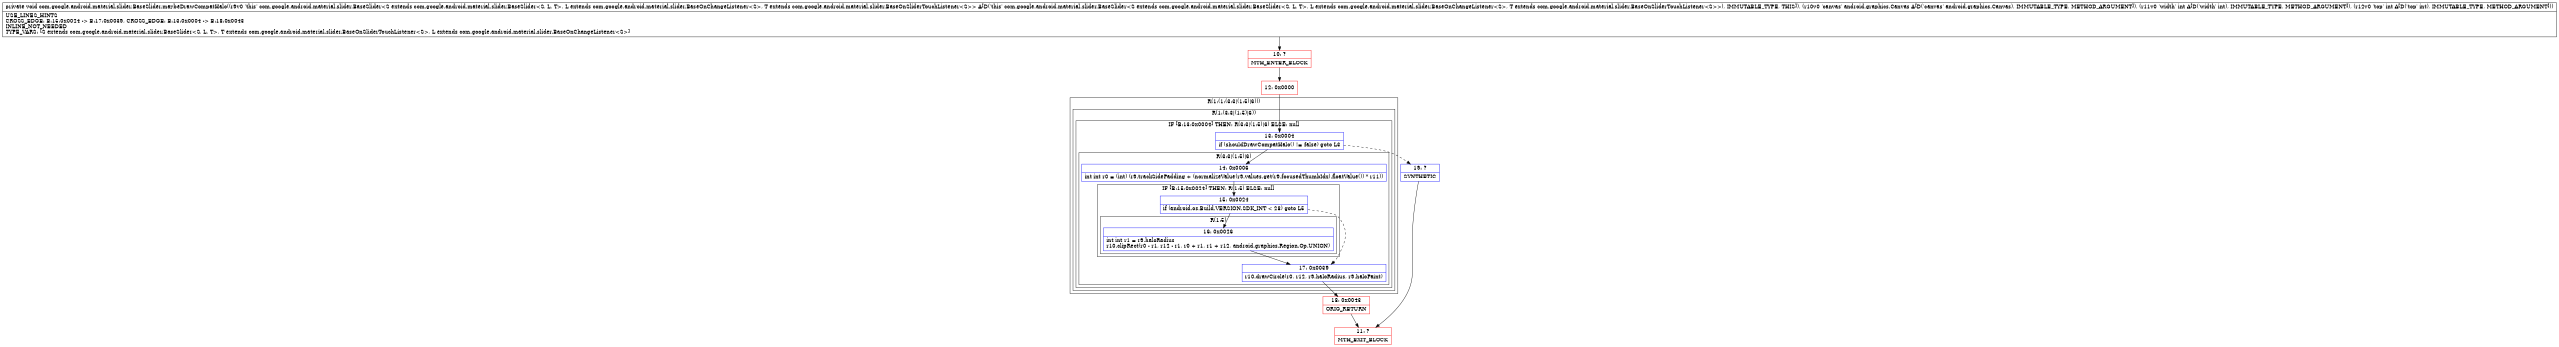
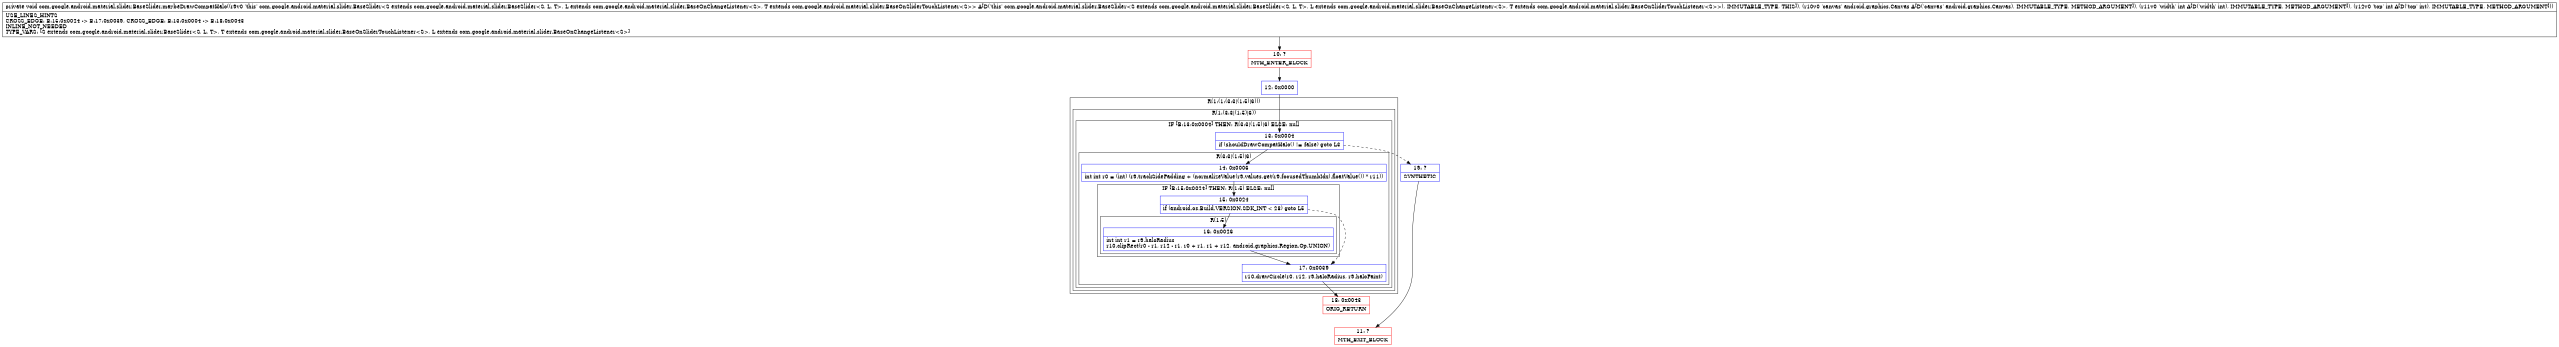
node "12: 0x0000": color red -> blue
edge "18: 0x0043" -> "11: ?": removed
